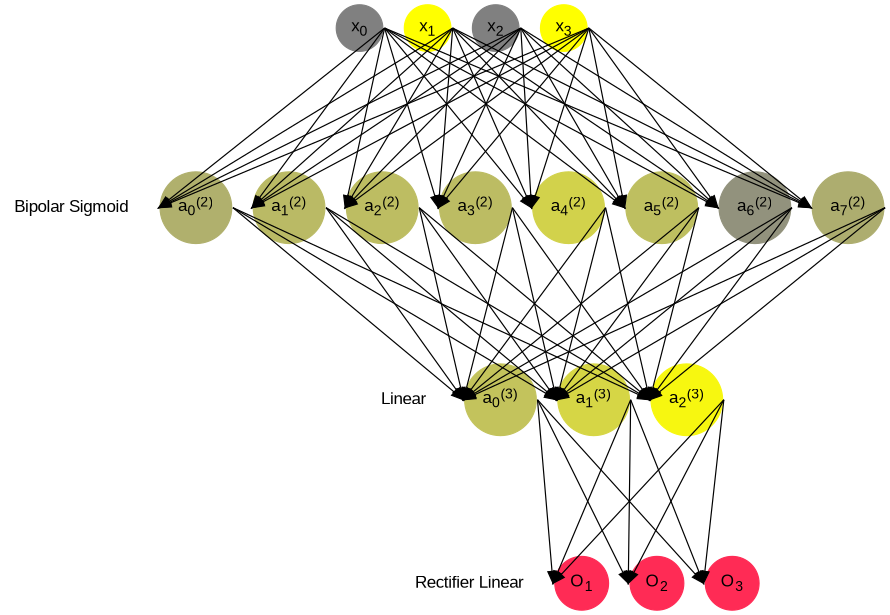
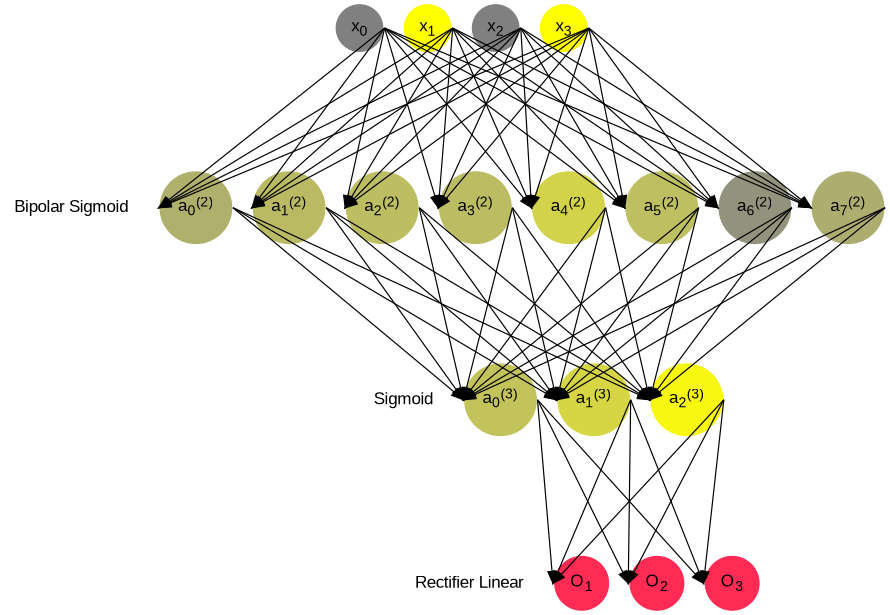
node "Linear": label "Linear" -> "Sigmoid"
